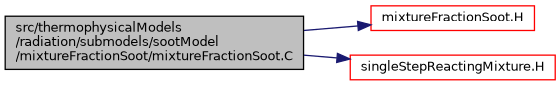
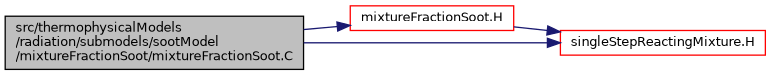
edge "mixtureFractionSoot.H" -> "singleStepReactingMixture.H": added
